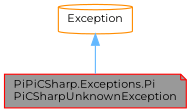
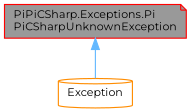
edge "PiPiCSharp.Exceptions.Pi PiCSharpUnknownException" -> "Exception": reversed
